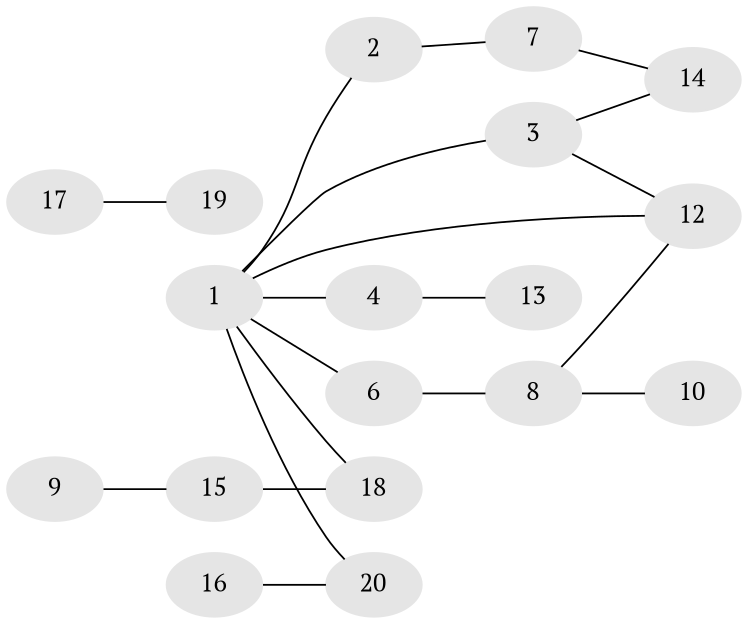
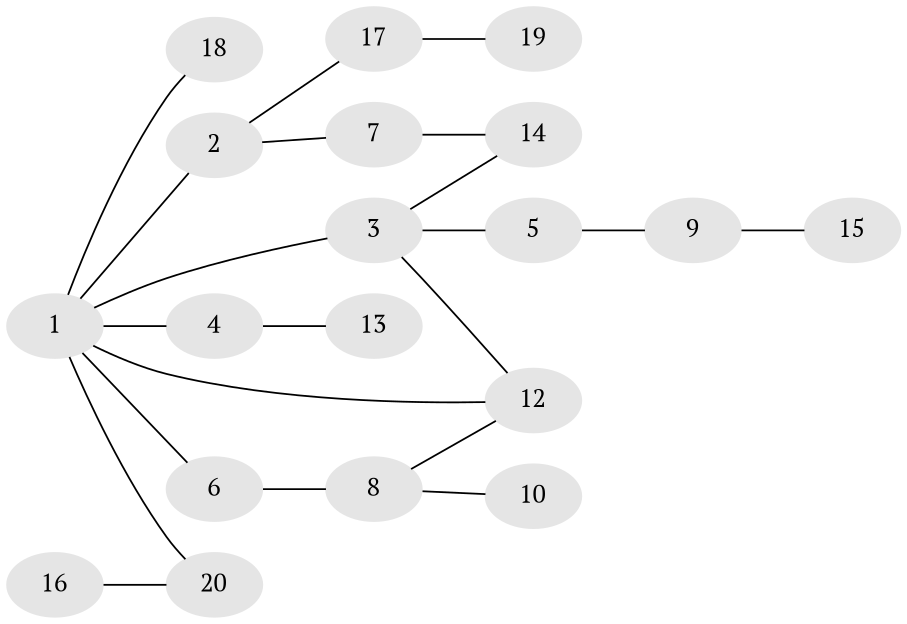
edge "17" -- "2": added
node "5": added
edge "15" -- "18": removed
